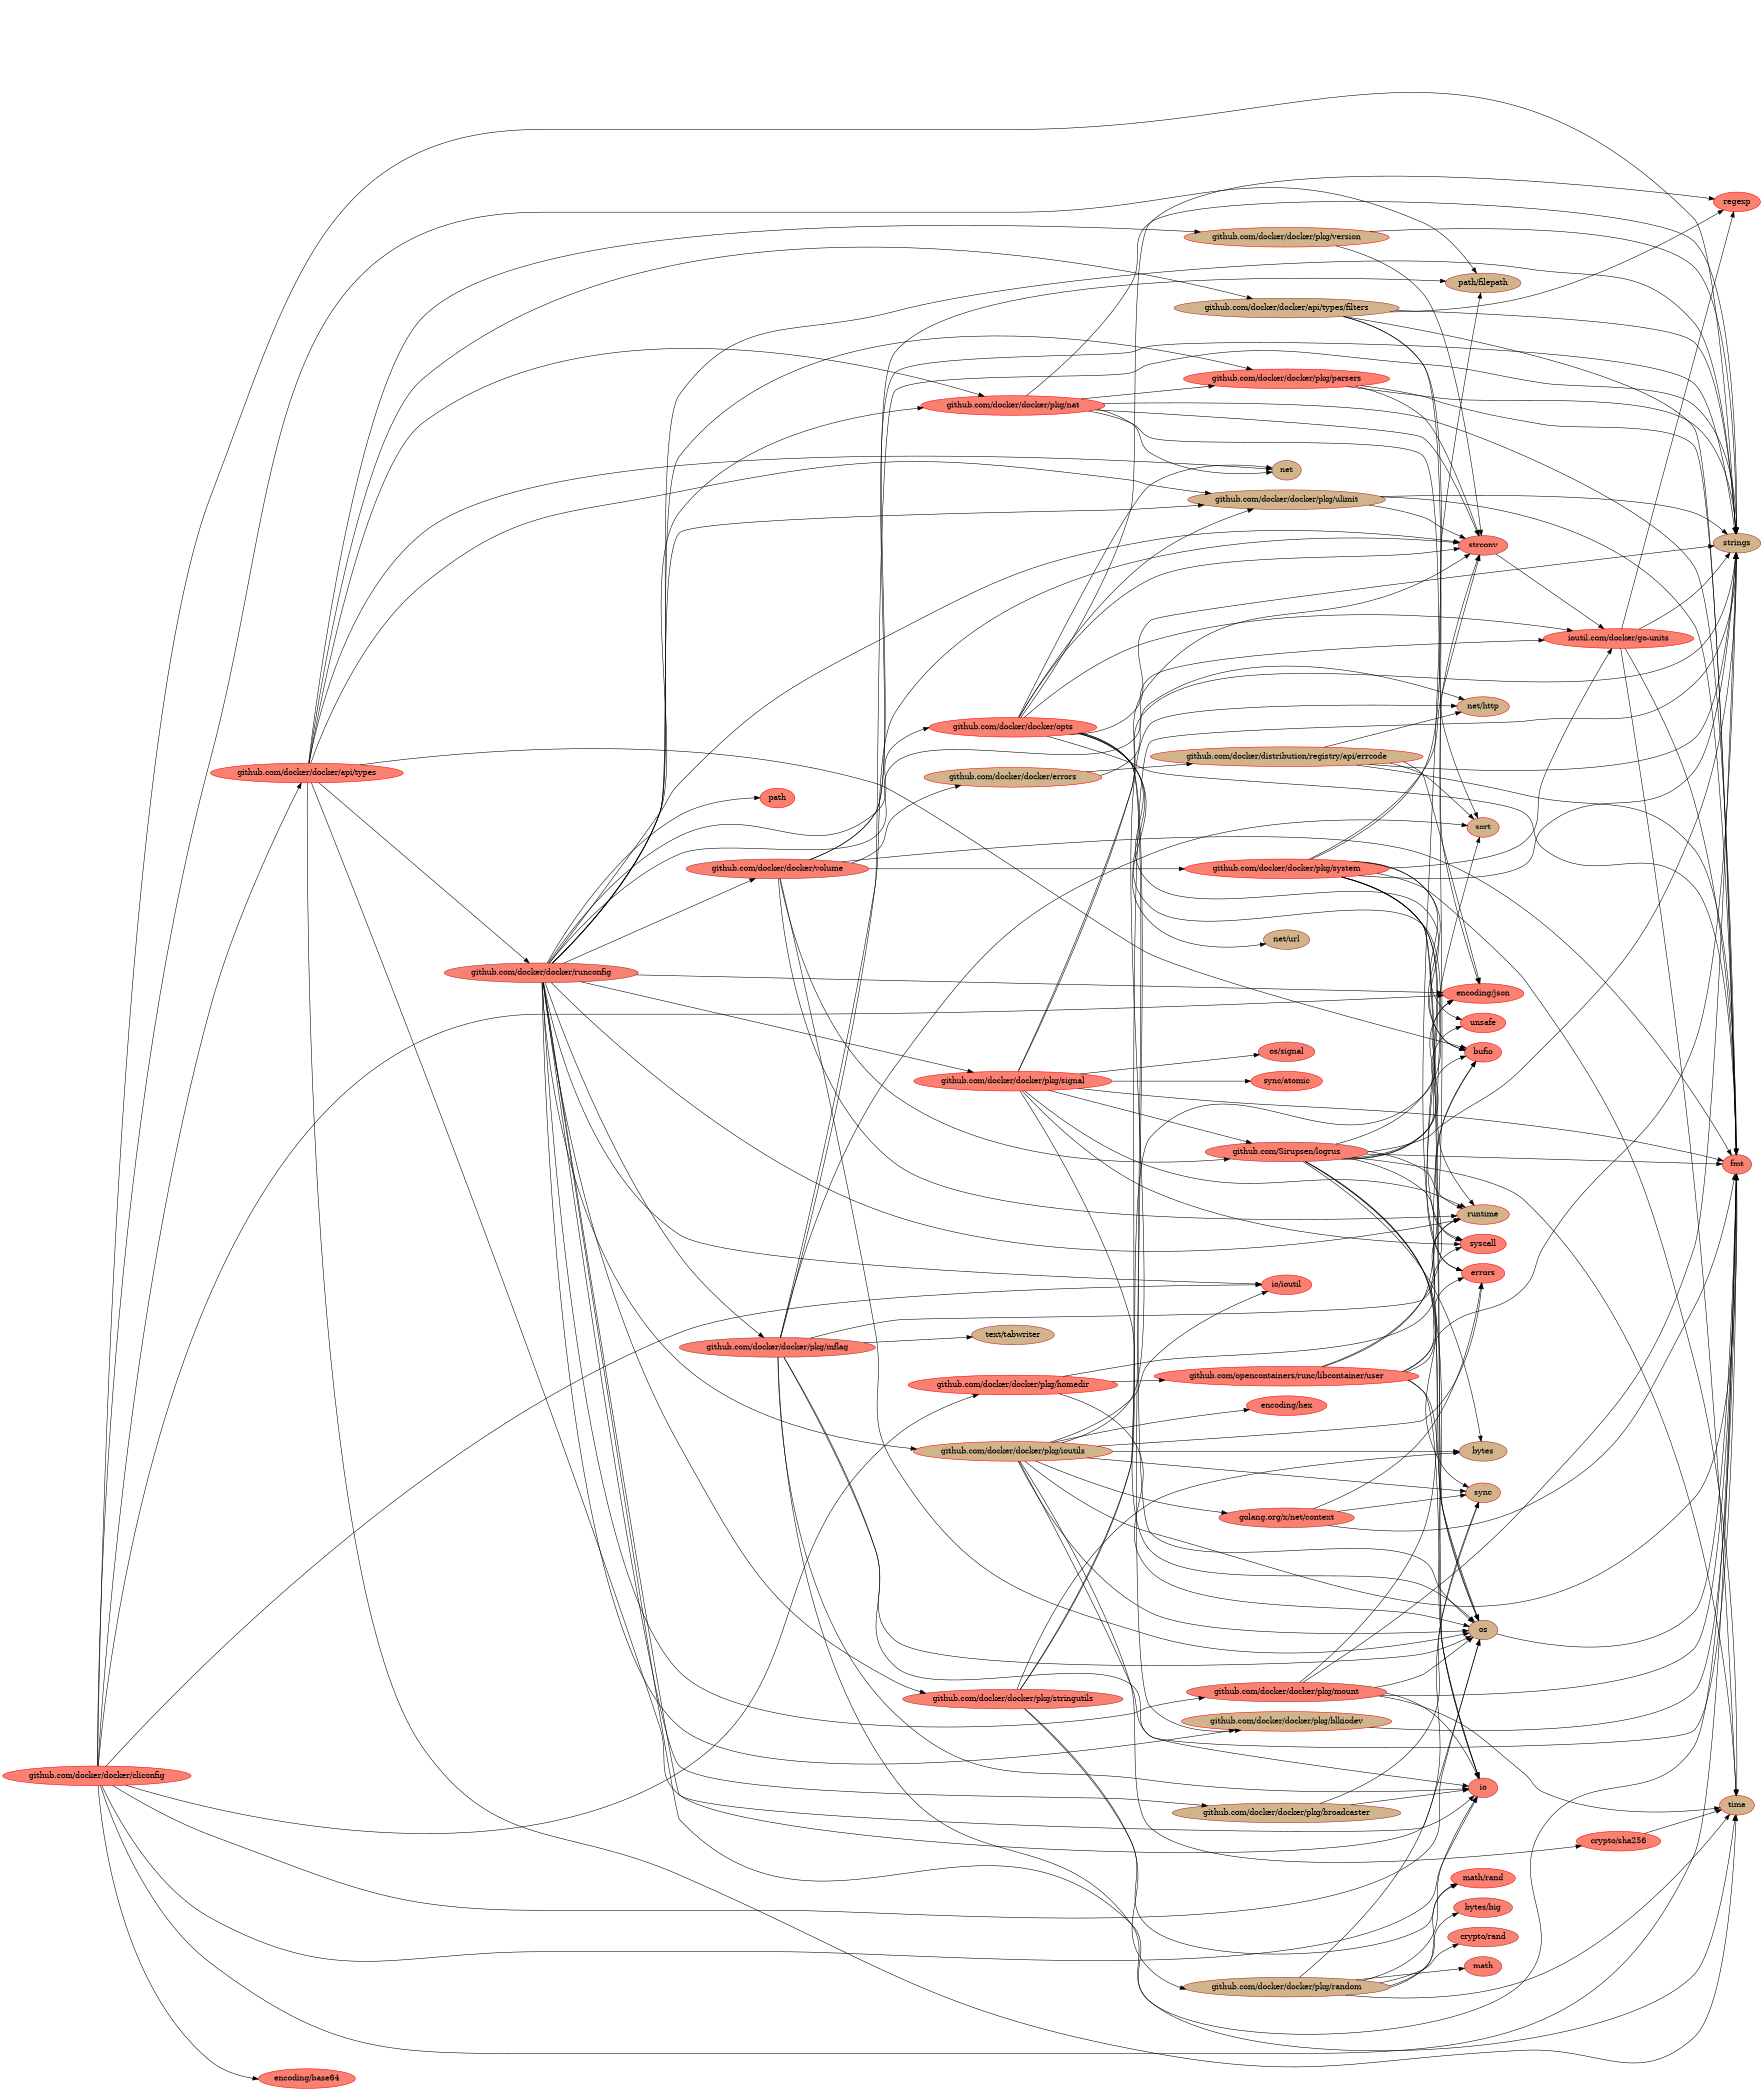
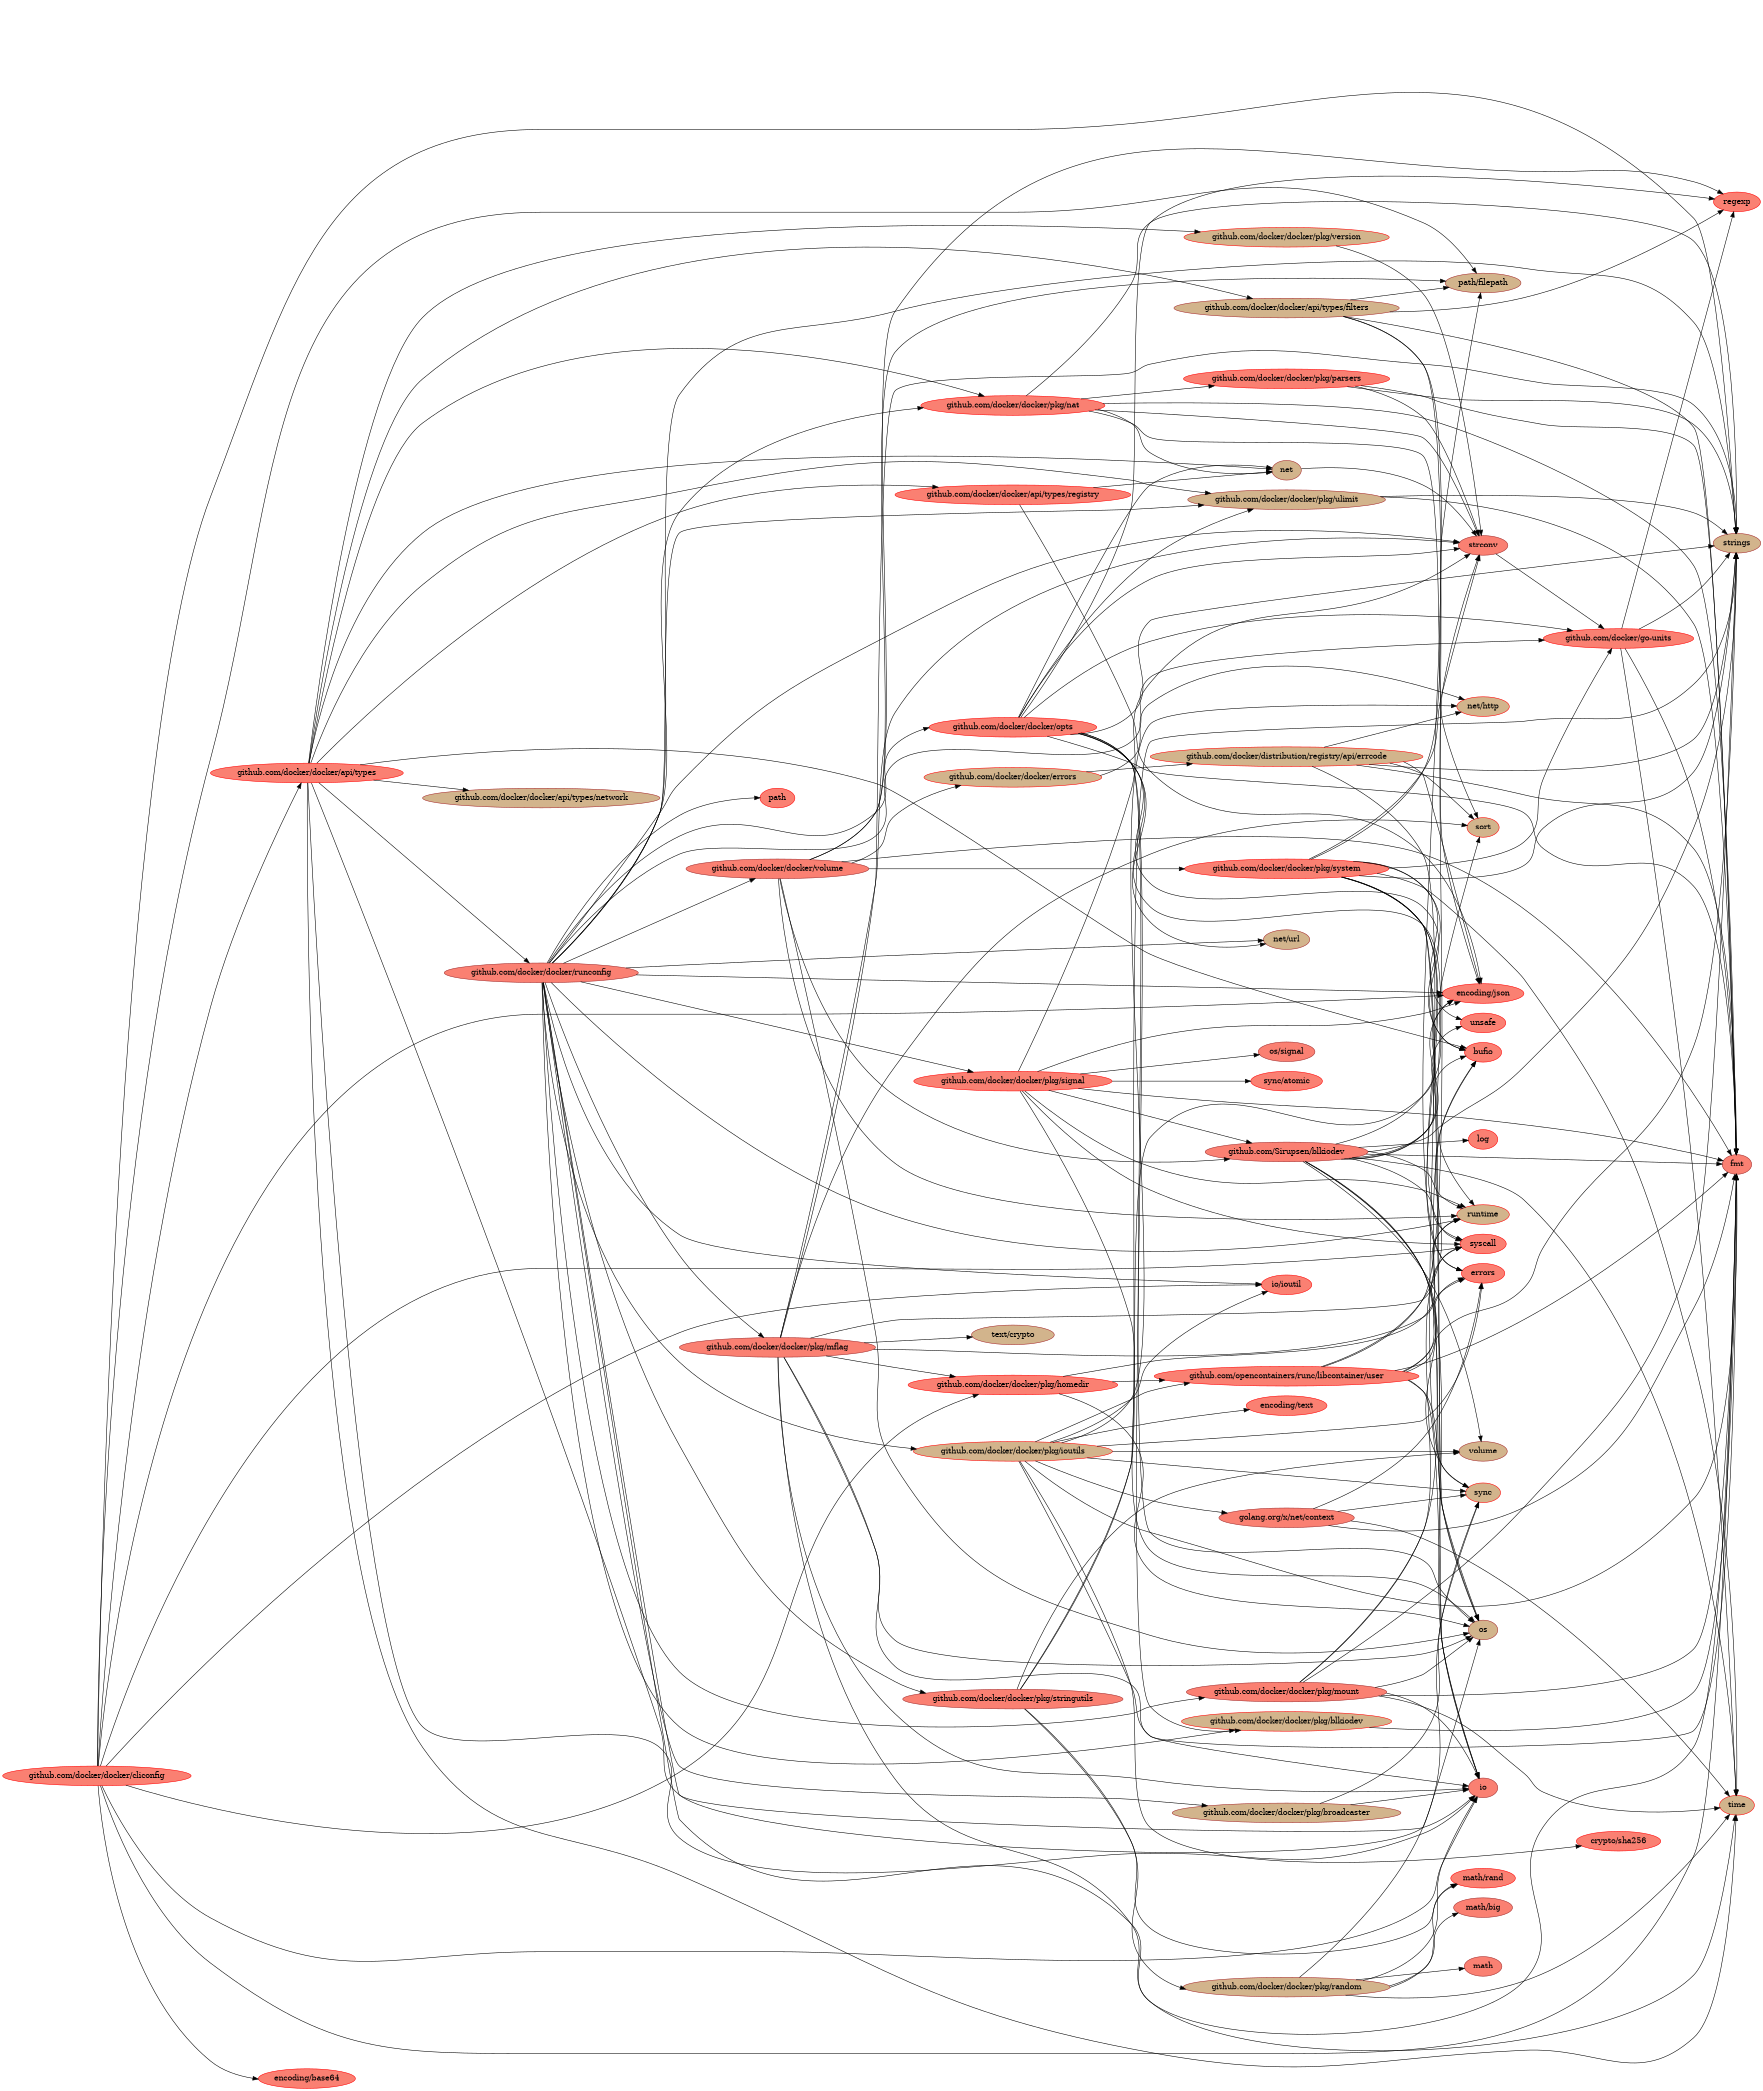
edge "github.com/docker/docker/pkg/version" -> "strings": removed
edge "github.com/docker/docker/api/types/filters" -> "strings": now "github.com/docker/docker/api/types/filters" -> "path/filepath"
edge "github.com/docker/docker/volume" -> "strings": now "github.com/docker/docker/volume" -> "regexp"
edge "github.com/docker/docker/runconfig" -> "github.com/docker/docker/pkg/parsers": now "github.com/docker/docker/runconfig" -> "net/url"
node "github.com/docker/docker/api/types/registry": added
edge "github.com/docker/docker/pkg/ulimit" -> "strconv": now "net" -> "strconv"
node "ioutil.com/docker/go-units": label "ioutil.com/docker/go-units" -> "github.com/docker/go-units"
edge "github.com/docker/docker/pkg/signal" -> "strings": now "github.com/docker/docker/pkg/signal" -> "encoding/json"
node "github.com/docker/docker/api/types/network": added
node "log": added
node "github.com/Sirupsen/logrus": label "github.com/Sirupsen/logrus" -> "github.com/Sirupsen/blkiodev"
edge "github.com/docker/distribution/registry/api/errcode" -> "sync": added
node "text/tabwriter": label "text/tabwriter" -> "text/crypto"
edge "github.com/docker/docker/pkg/mflag" -> "errors": added
edge "github.com/docker/docker/pkg/mflag" -> "github.com/docker/docker/pkg/homedir": added
node "encoding/hex": label "encoding/hex" -> "encoding/text"
node "bytes": label "bytes" -> "volume"
edge "github.com/docker/docker/pkg/mount" -> "syscall": added
edge "os" -> "fmt": now "github.com/opencontainers/runc/libcontainer/user" -> "fmt"
edge "github.com/docker/docker/pkg/ioutils" -> "os": now "github.com/docker/docker/pkg/ioutils" -> "github.com/opencontainers/runc/libcontainer/user"
edge "github.com/docker/docker/api/types" -> "io": added
edge "crypto/sha256" -> "time": now "golang.org/x/net/context" -> "time"
node "bytes/big": label "bytes/big" -> "math/big"
edge "github.com/docker/docker/cliconfig" -> "os": now "github.com/docker/docker/cliconfig" -> "syscall"
node "crypto/rand": removed
